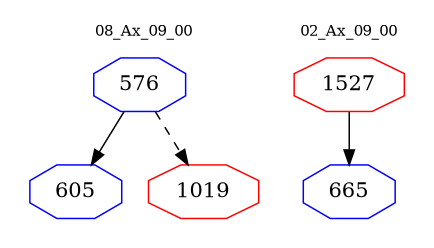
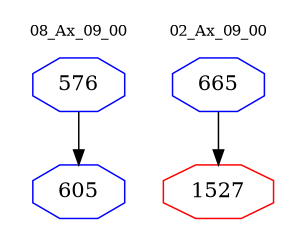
edge "1527" -> "665": reversed
node "1019": removed
